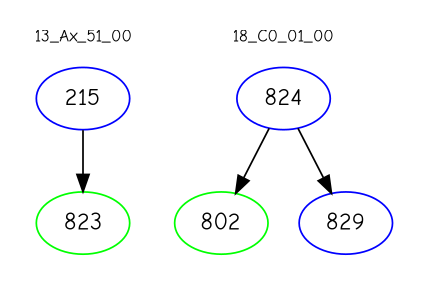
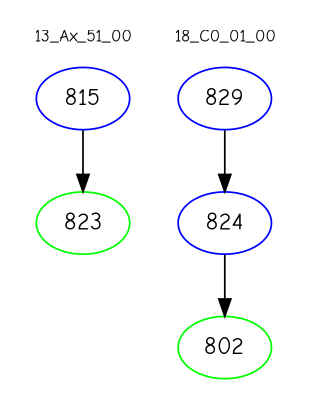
node "215": label "215" -> "815"
edge "824" -> "829": reversed
